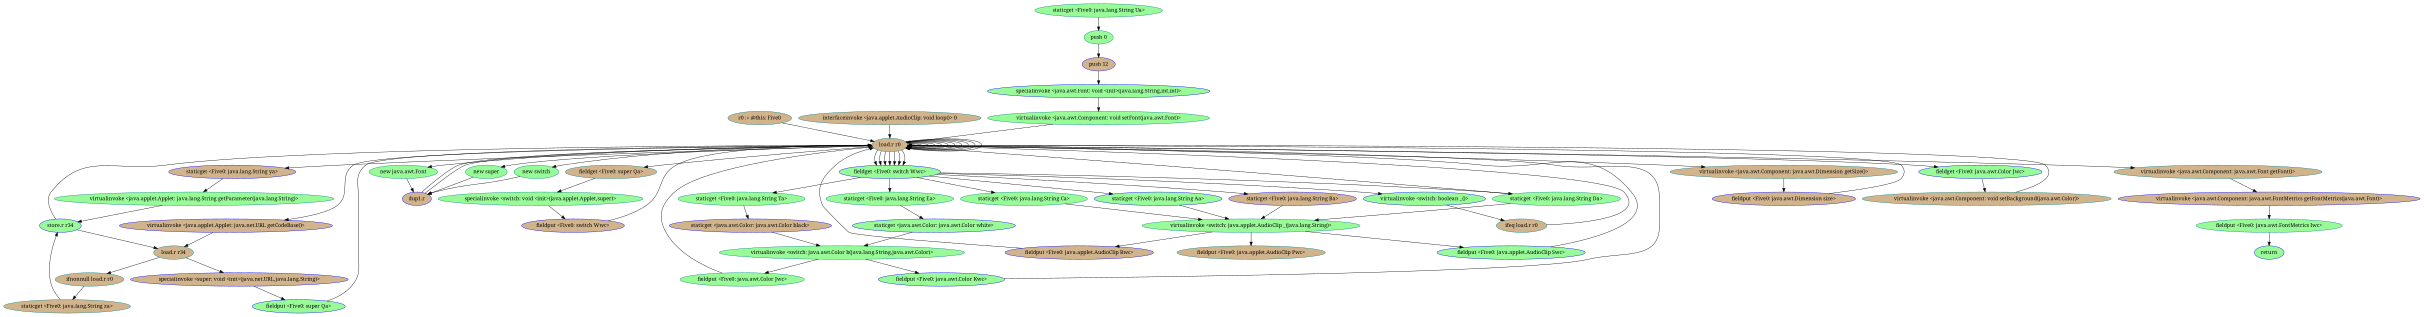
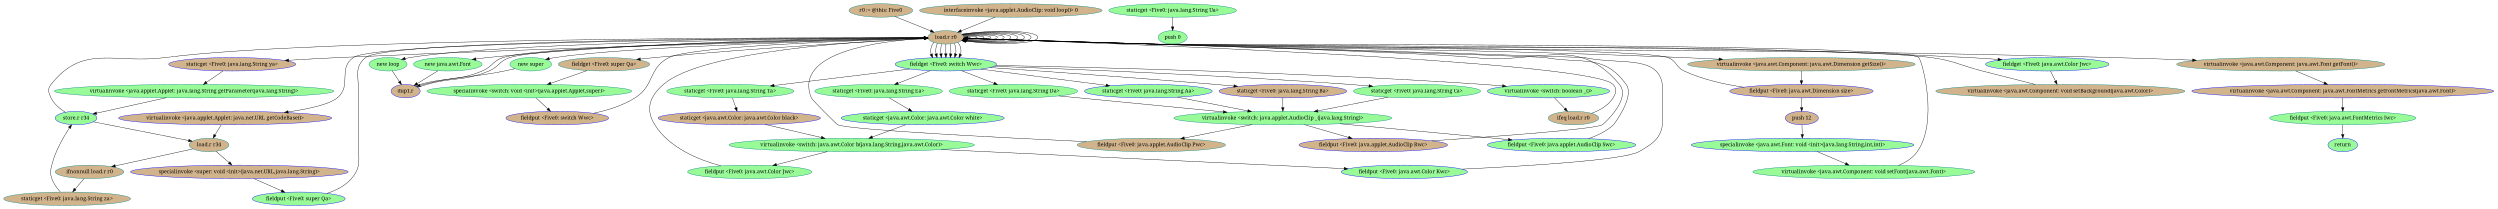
edge "push 0" -> "push 12": now "fieldput <Five0: java.awt.Dimension size>" -> "push 12"
edge "staticget <Five0: java.lang.String Da>" -> "load.r r0": now "fieldput <Five0: java.applet.AudioClip Pwc>" -> "load.r r0"
node "new switch": label "new switch" -> "new loop"
